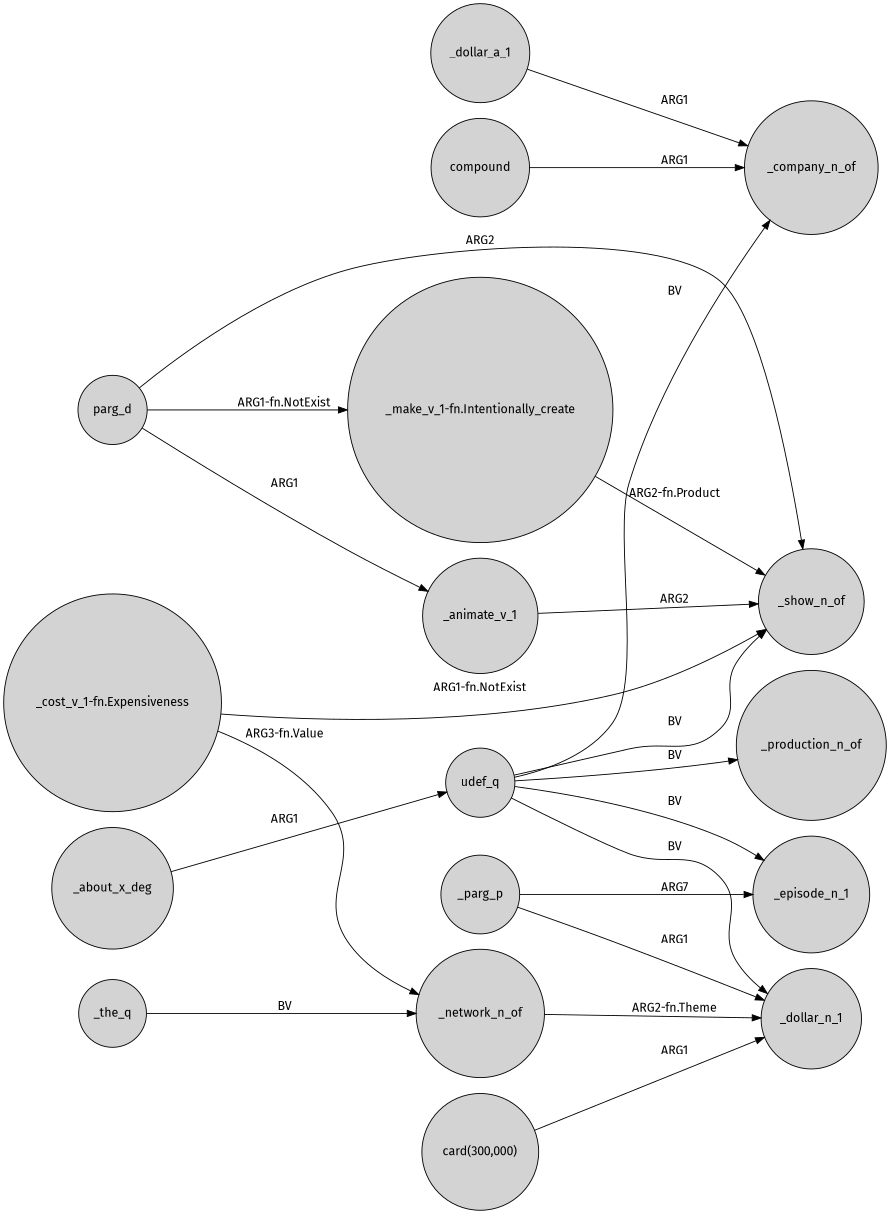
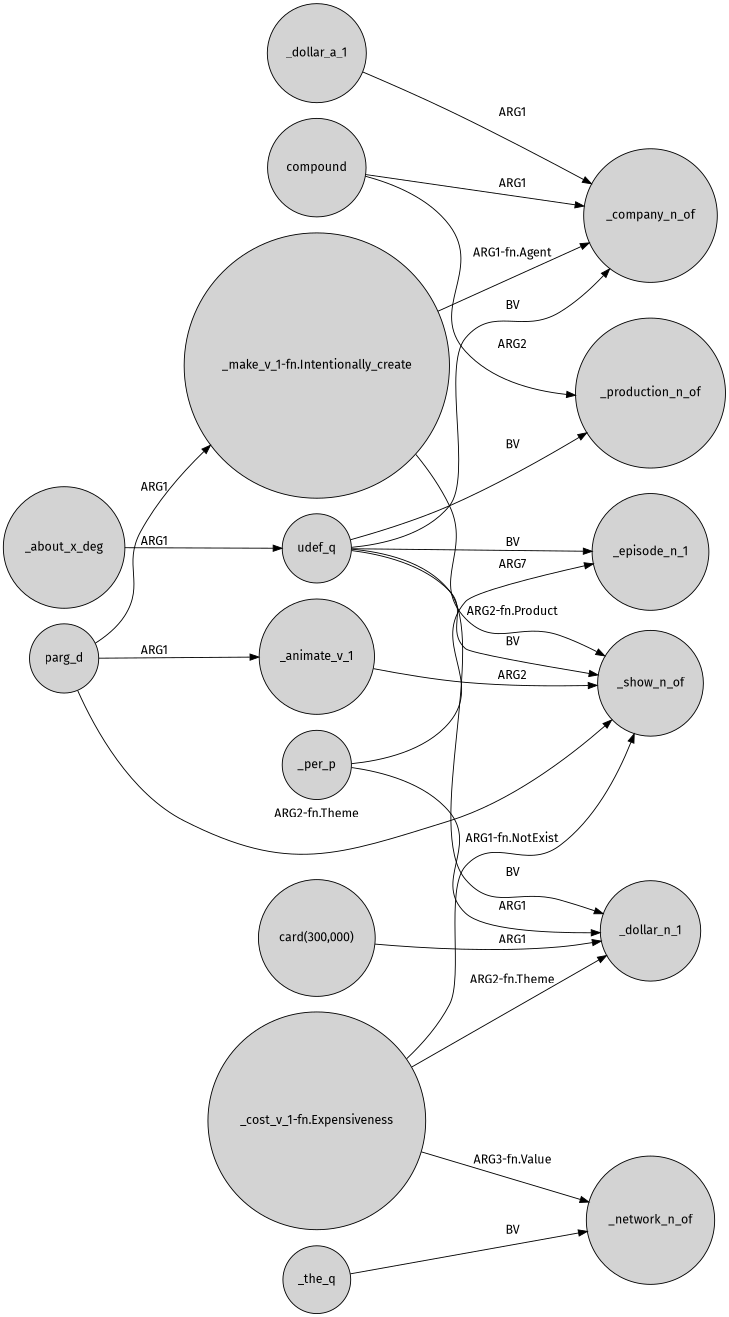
edge "parg_d" -> "_show_n_of": label "ARG2" -> "ARG2-fn.Theme"
edge "_make_v_1-fn.Intentionally_create" -> "_company_n_of": added, label "ARG1-fn.Agent"
edge "compound" -> "_production_n_of": added, label "ARG2"
edge "parg_d" -> "_make_v_1-fn.Intentionally_create": label "ARG1-fn.NotExist" -> "ARG1"
node "_parg_p": label "_parg_p" -> "_per_p"
edge "_network_n_of" -> "_dollar_n_1": now "_cost_v_1-fn.Expensiveness" -> "_dollar_n_1"
